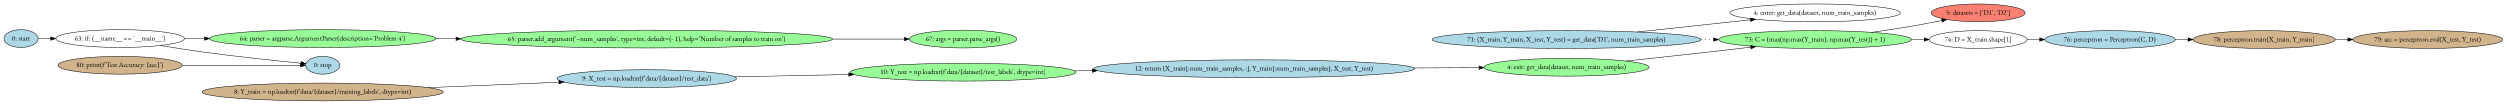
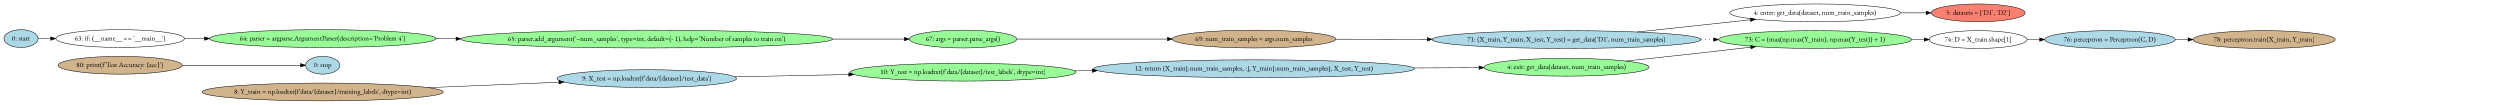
edge "73: C = (max(np.max(Y_train), np.max(Y_test)) + 1)" -> "5: datasets = ['D1', 'D2']": now "4: enter: get_data(dataset, num_train_samples)" -> "5: datasets = ['D1', 'D2']"
node "69: num_train_samples = args.num_samples": added
node "79: acc = perceptron.eval(X_test, Y_test)": removed
edge "63: if: (__name__ == '__main__')" -> "0: stop": removed
